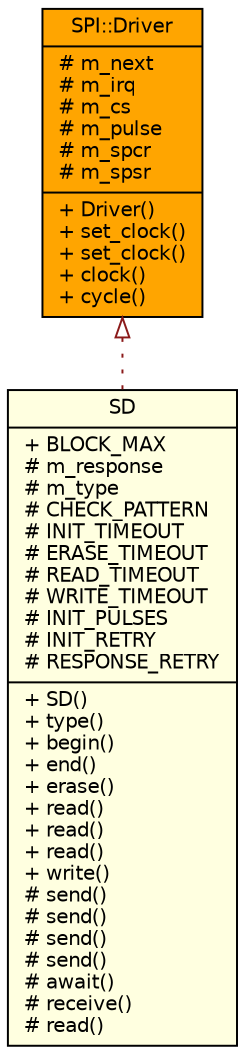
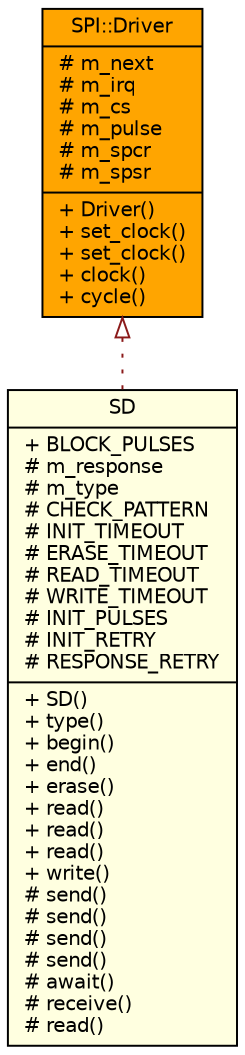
node "SD": text "+ BLOCK_MAX" -> "+ BLOCK_PULSES"
